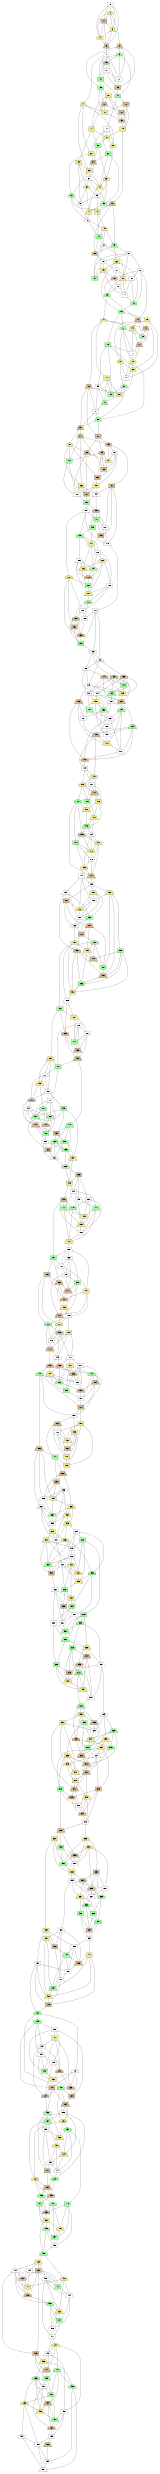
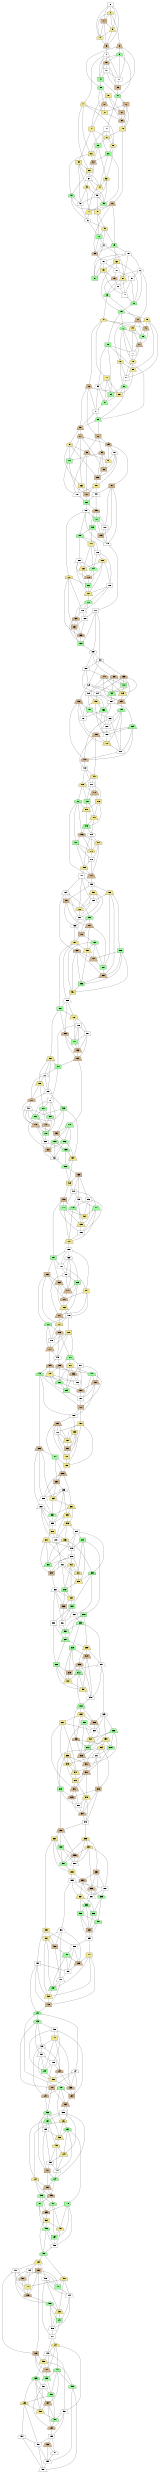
node "272": fillcolor white -> palegreen
node "497": added
